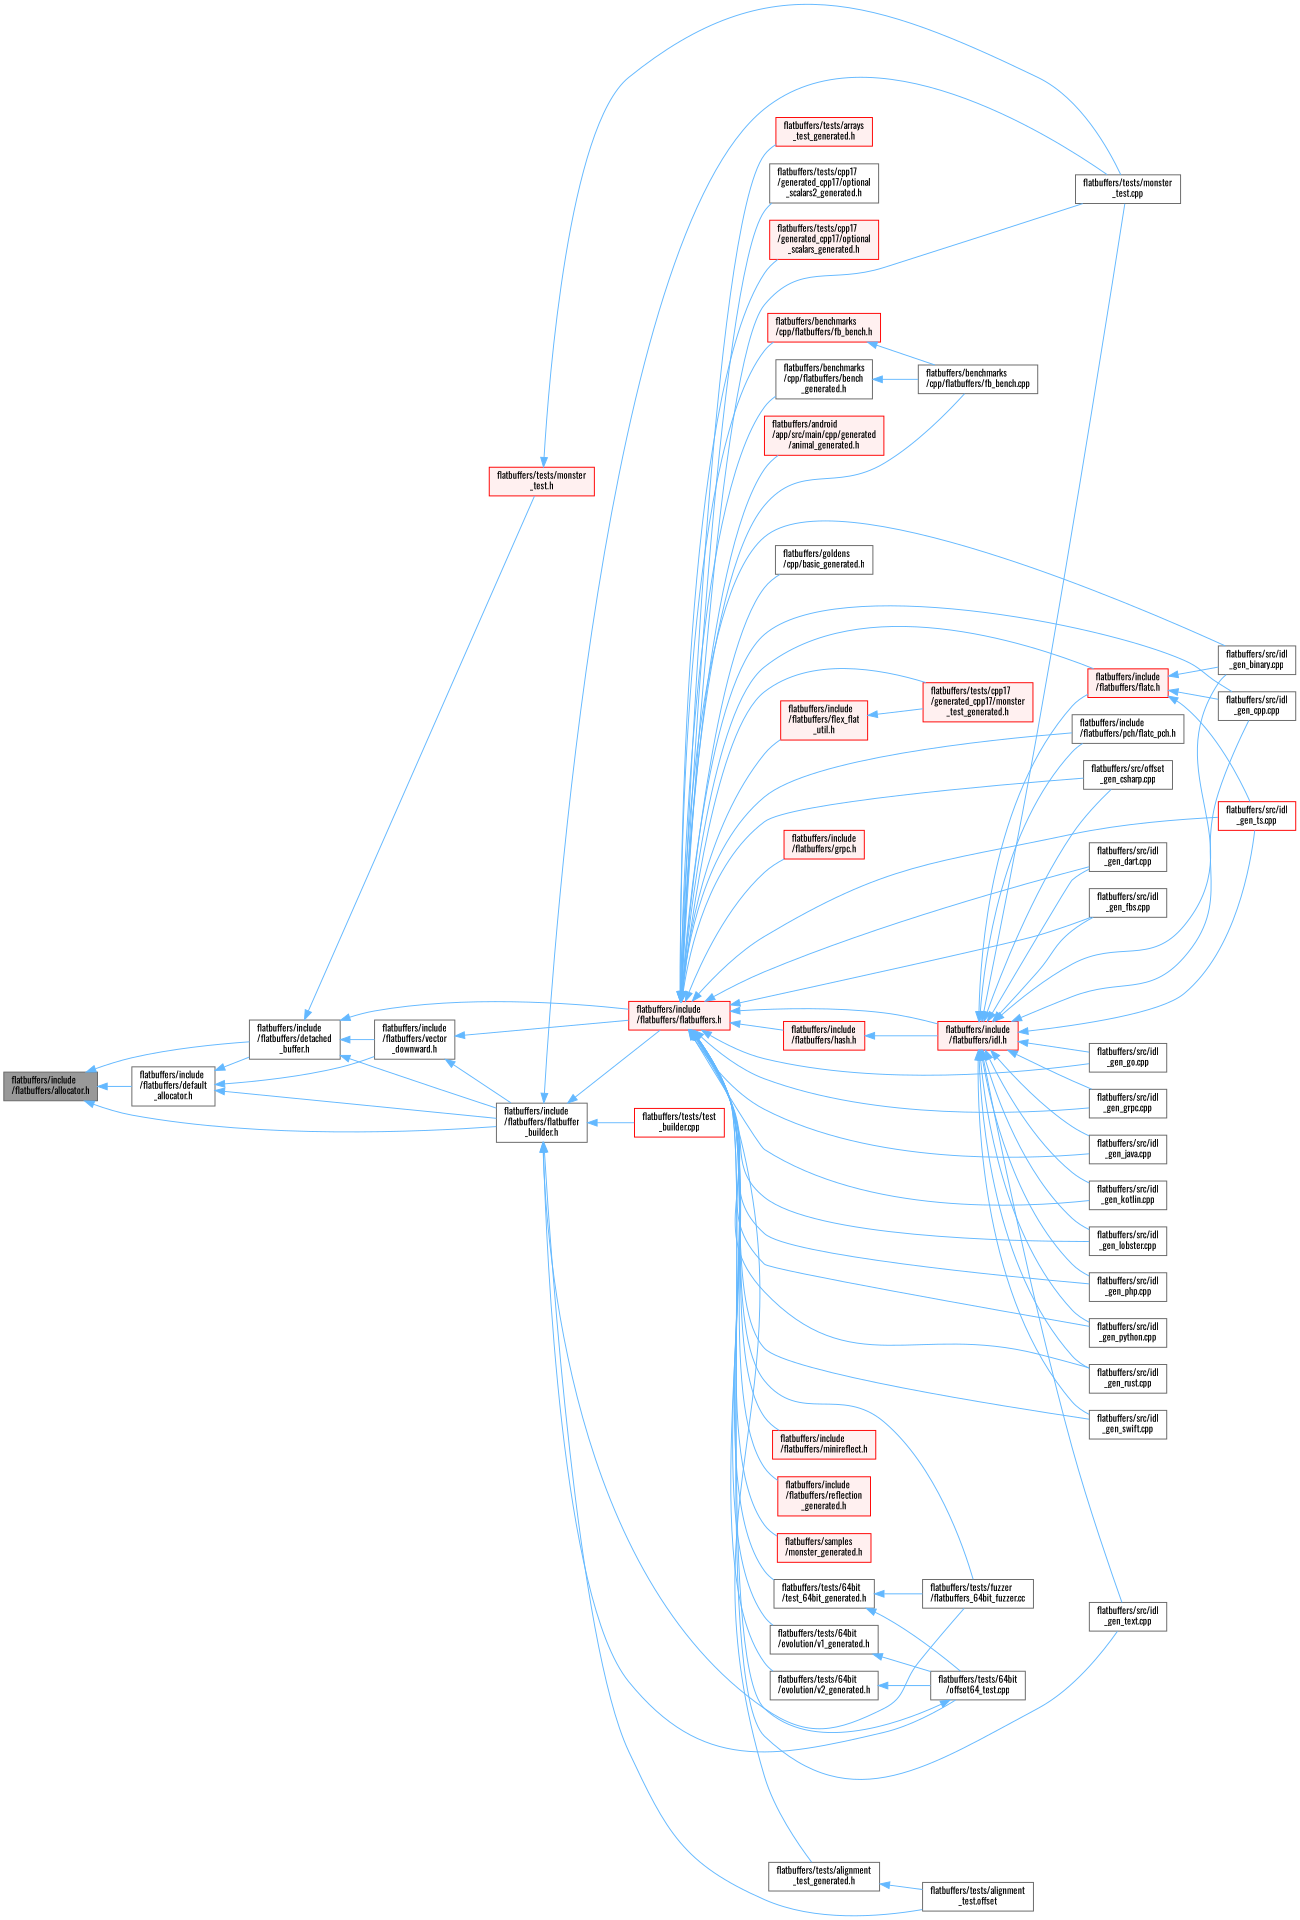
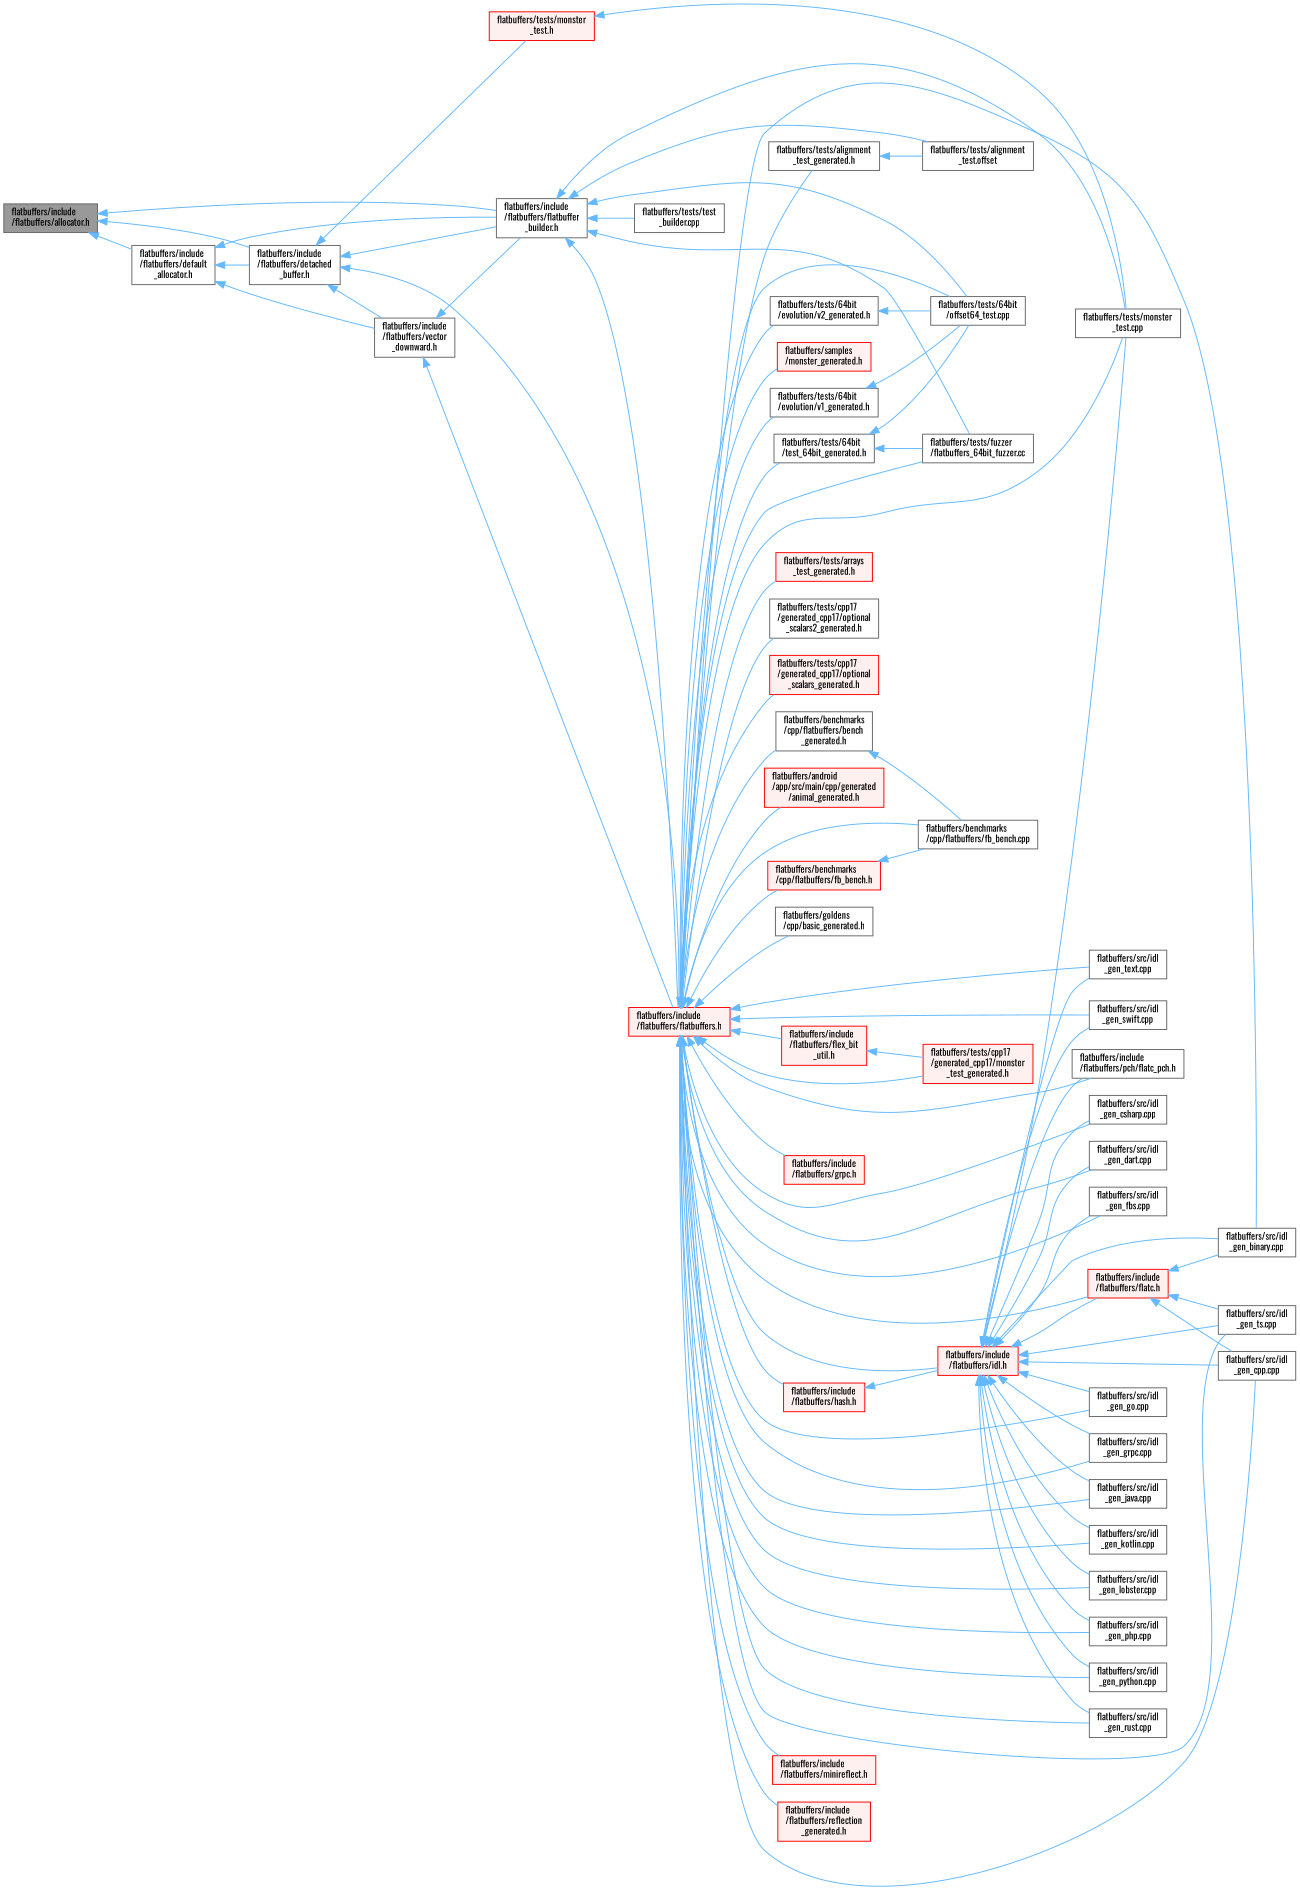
node "flatbuffers/include /flatbuffers/flex_flat _util.h": label "flatbuffers/include /flatbuffers/flex_flat _util.h" -> "flatbuffers/include /flatbuffers/flex_bit _util.h"
node "flatbuffers/src/offset _gen_csharp.cpp": label "flatbuffers/src/offset _gen_csharp.cpp" -> "flatbuffers/src/idl _gen_csharp.cpp"
node "flatbuffers/src/idl _gen_ts.cpp": color red -> grey40
node "flatbuffers/tests/test _builder.cpp": color red -> grey40
edge "flatbuffers/include /flatbuffers/flatbuffers.h" -> "flatbuffers/tests/64bit /offset64_test.cpp": reversed
